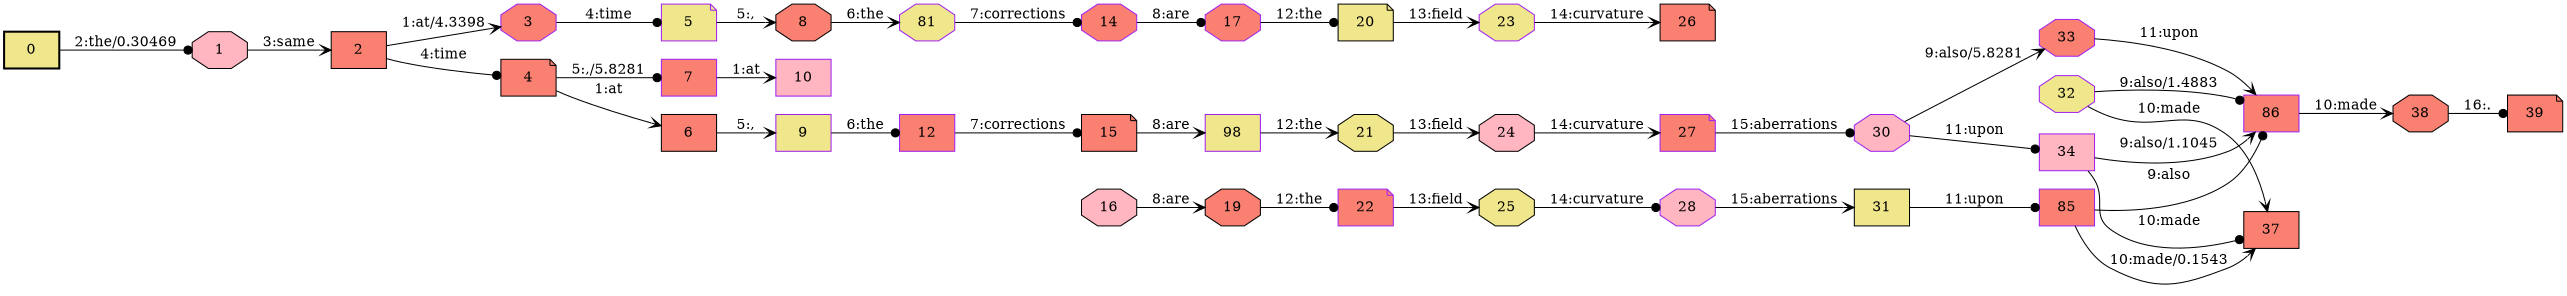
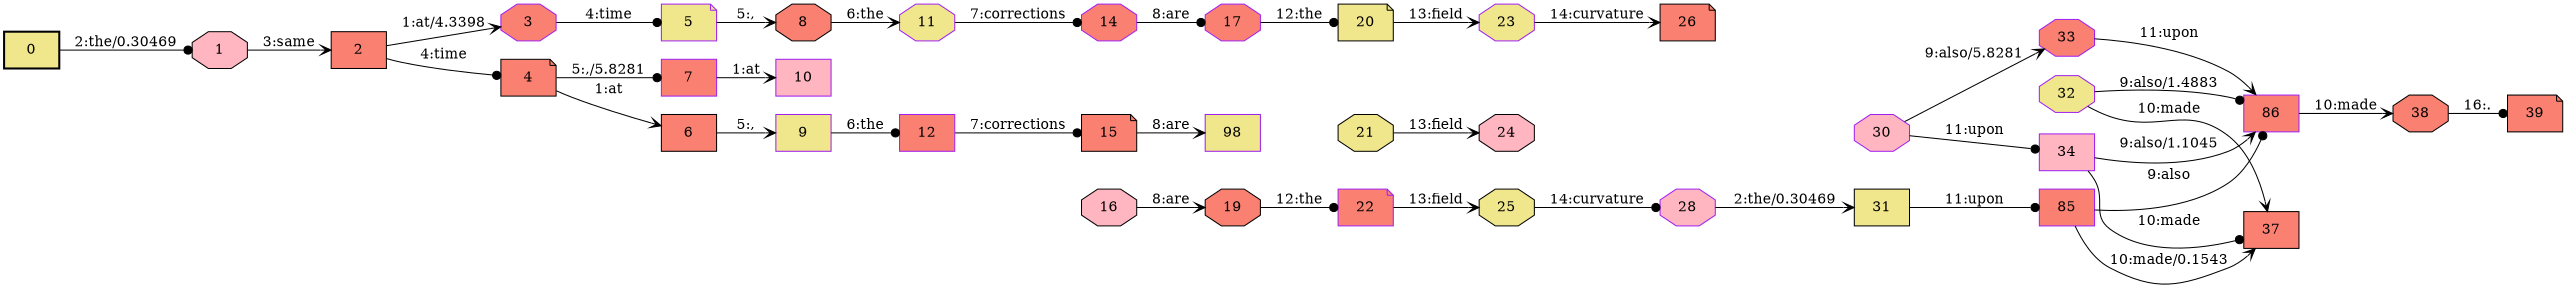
node "81": label "81" -> "11"
edge "98" -> "21": removed, label "12:the"
node "27": removed
edge "28" -> "31": label "15:aberrations" -> "2:the/0.30469"
